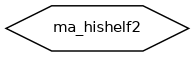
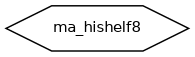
node "ma_hishelf2": label "ma_hishelf2" -> "ma_hishelf8"
